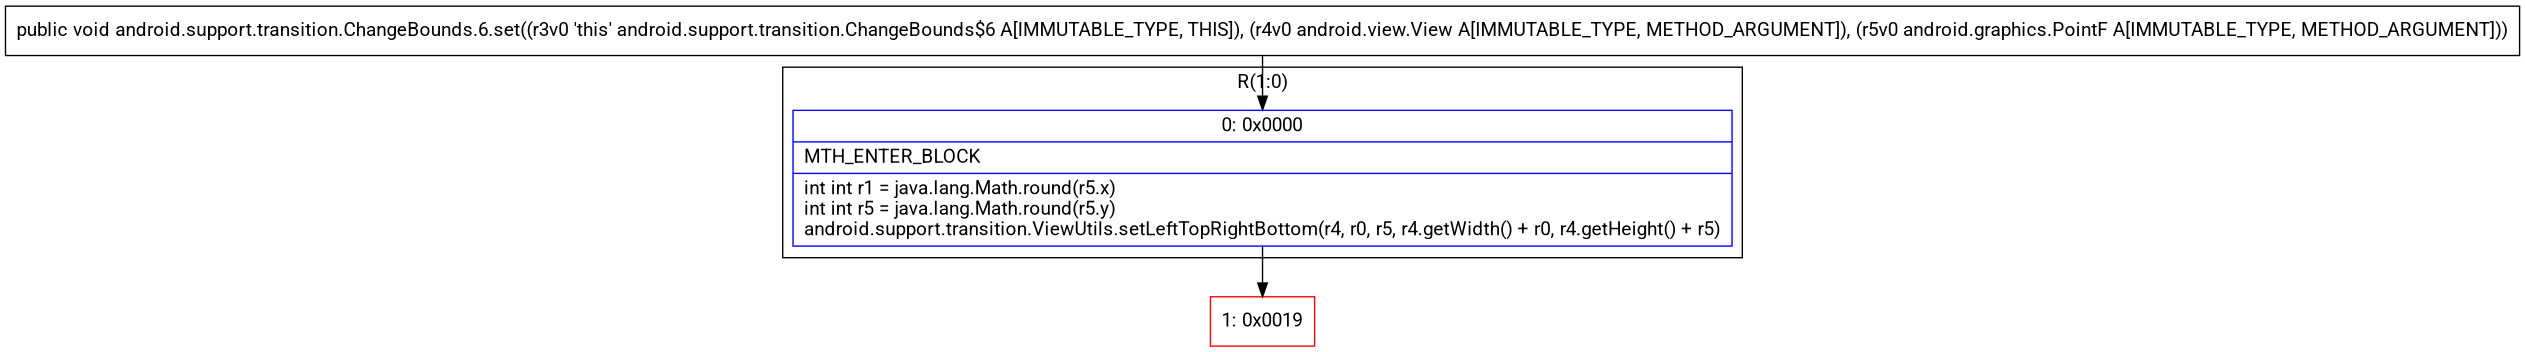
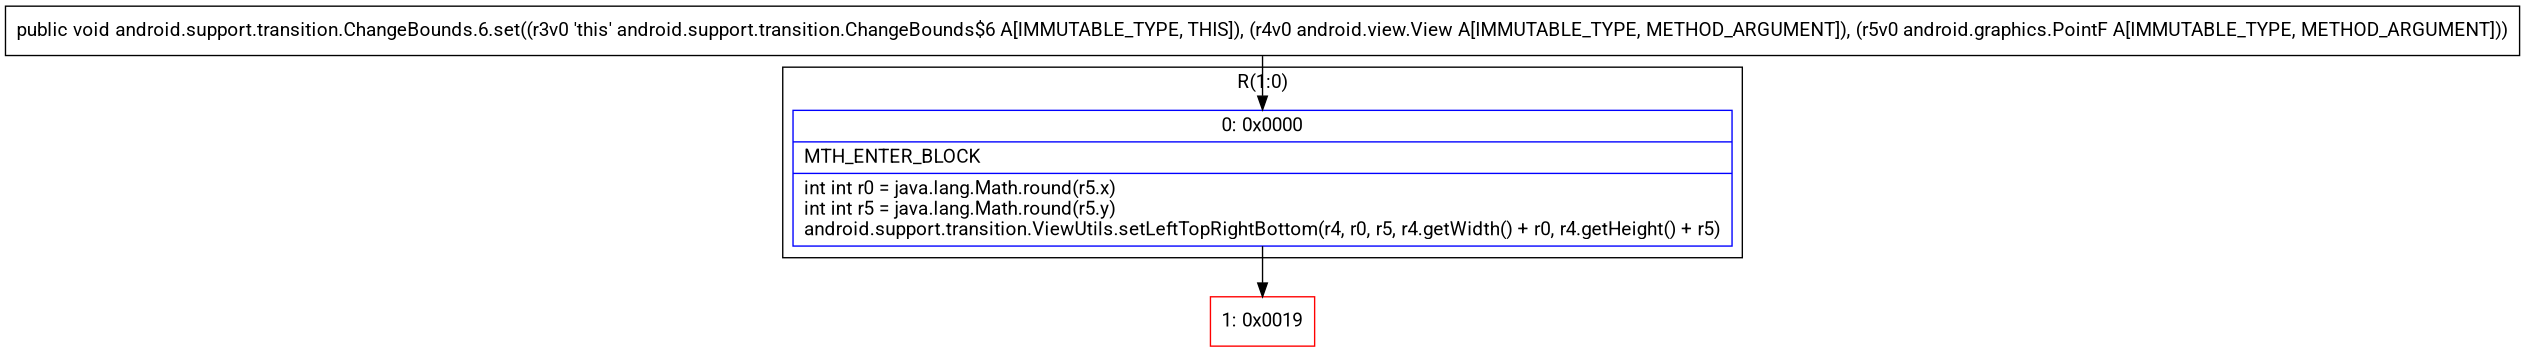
node "0: 0x0000": text "int int r1 = java.lang.Math.round(r5.x)" -> "int int r0 = java.lang.Math.round(r5.x)"
